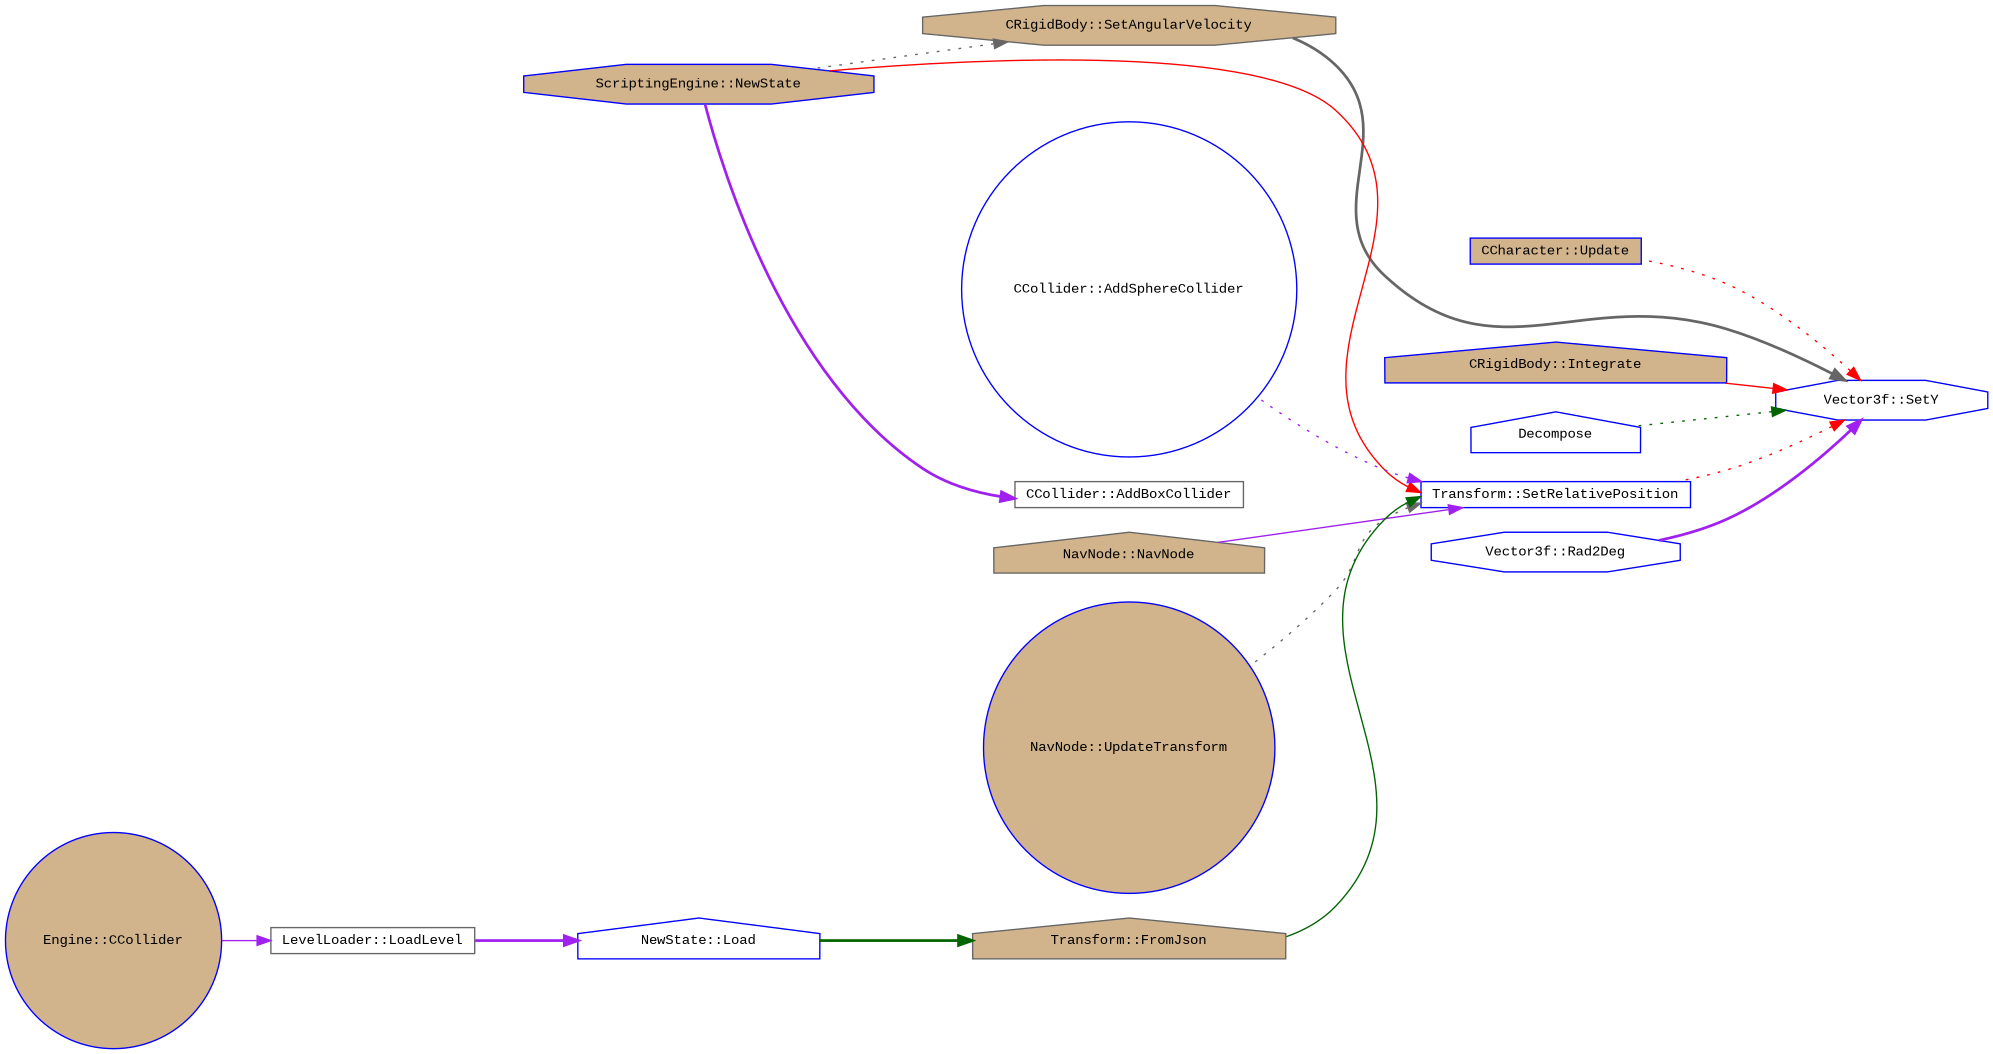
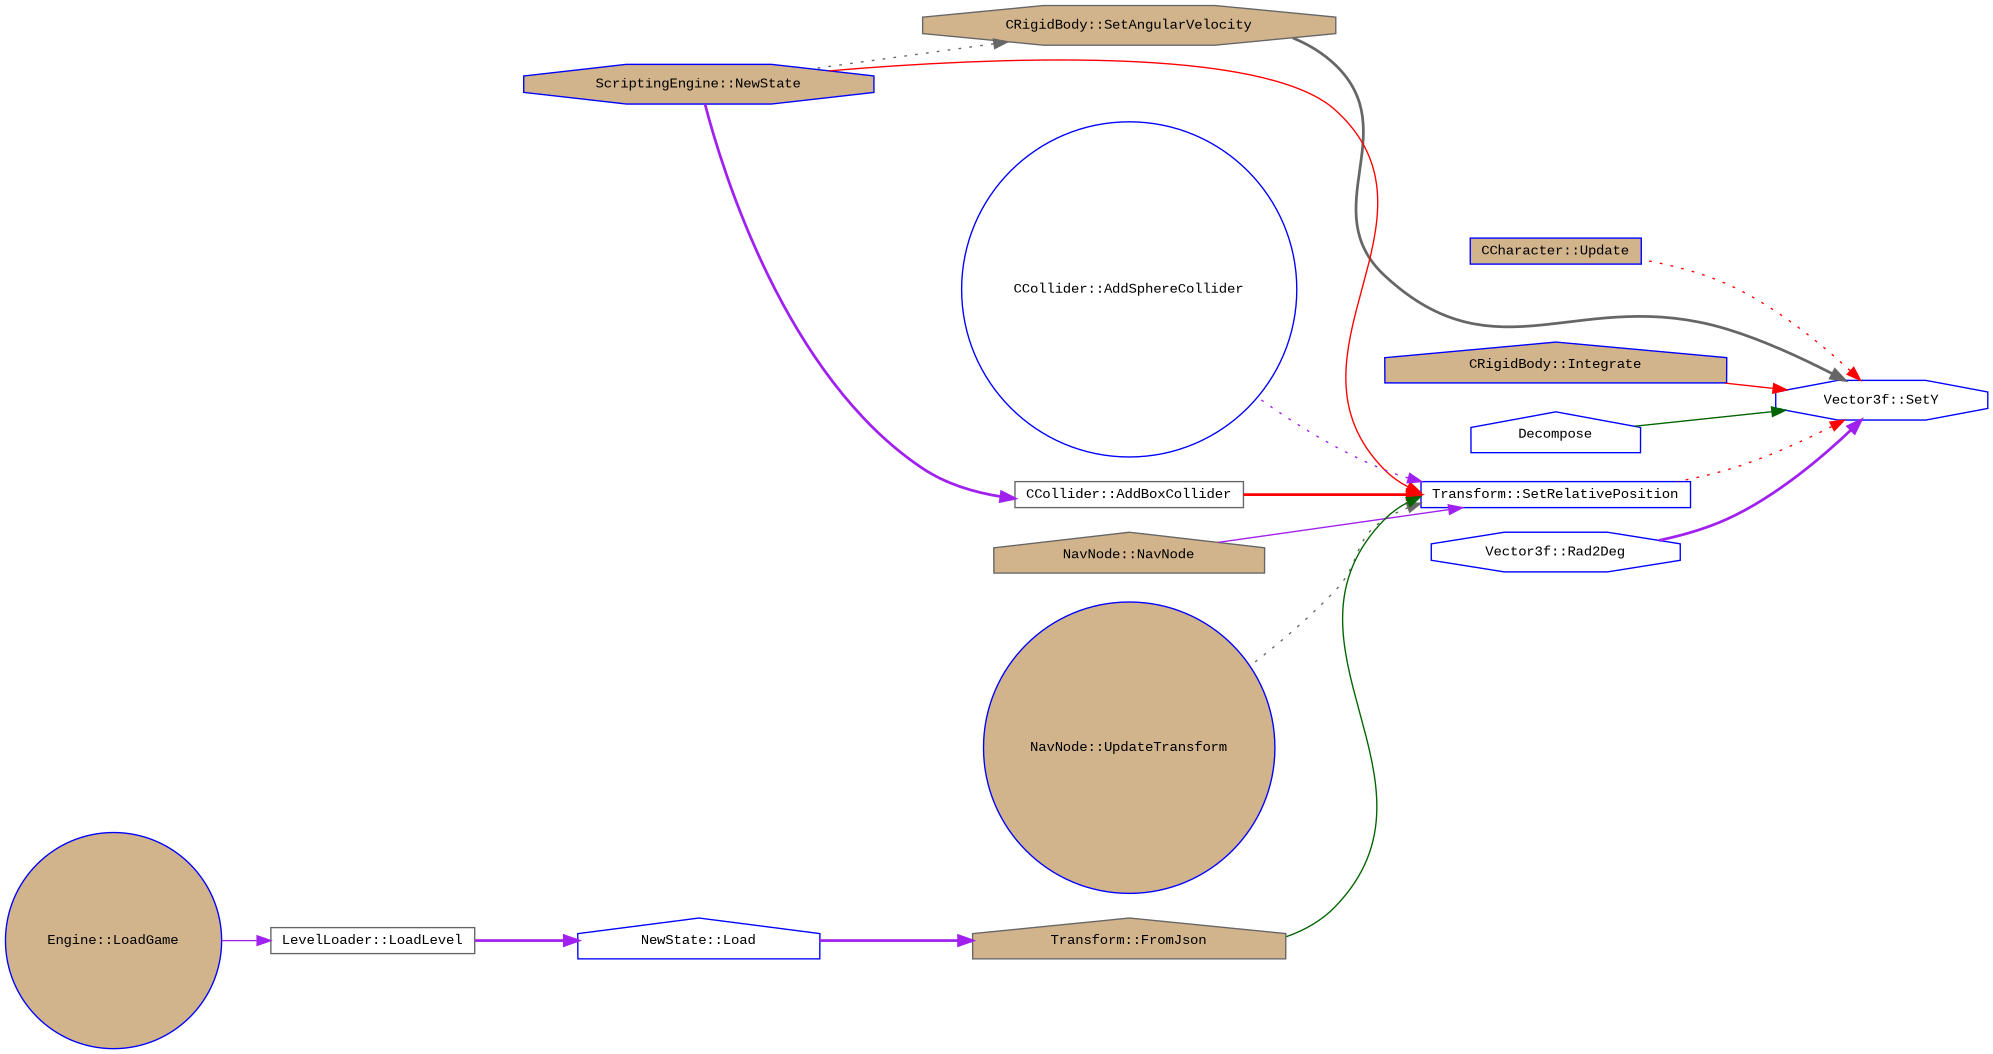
edge "Decompose" -> "Vector3f::SetY": style dotted -> solid
edge "CCollider::AddBoxCollider" -> "Transform::SetRelativePosition": added
node "Engine::CCollider": label "Engine::CCollider" -> "Engine::LoadGame"
edge "NewState::Load" -> "Transform::FromJson": color darkgreen -> purple
